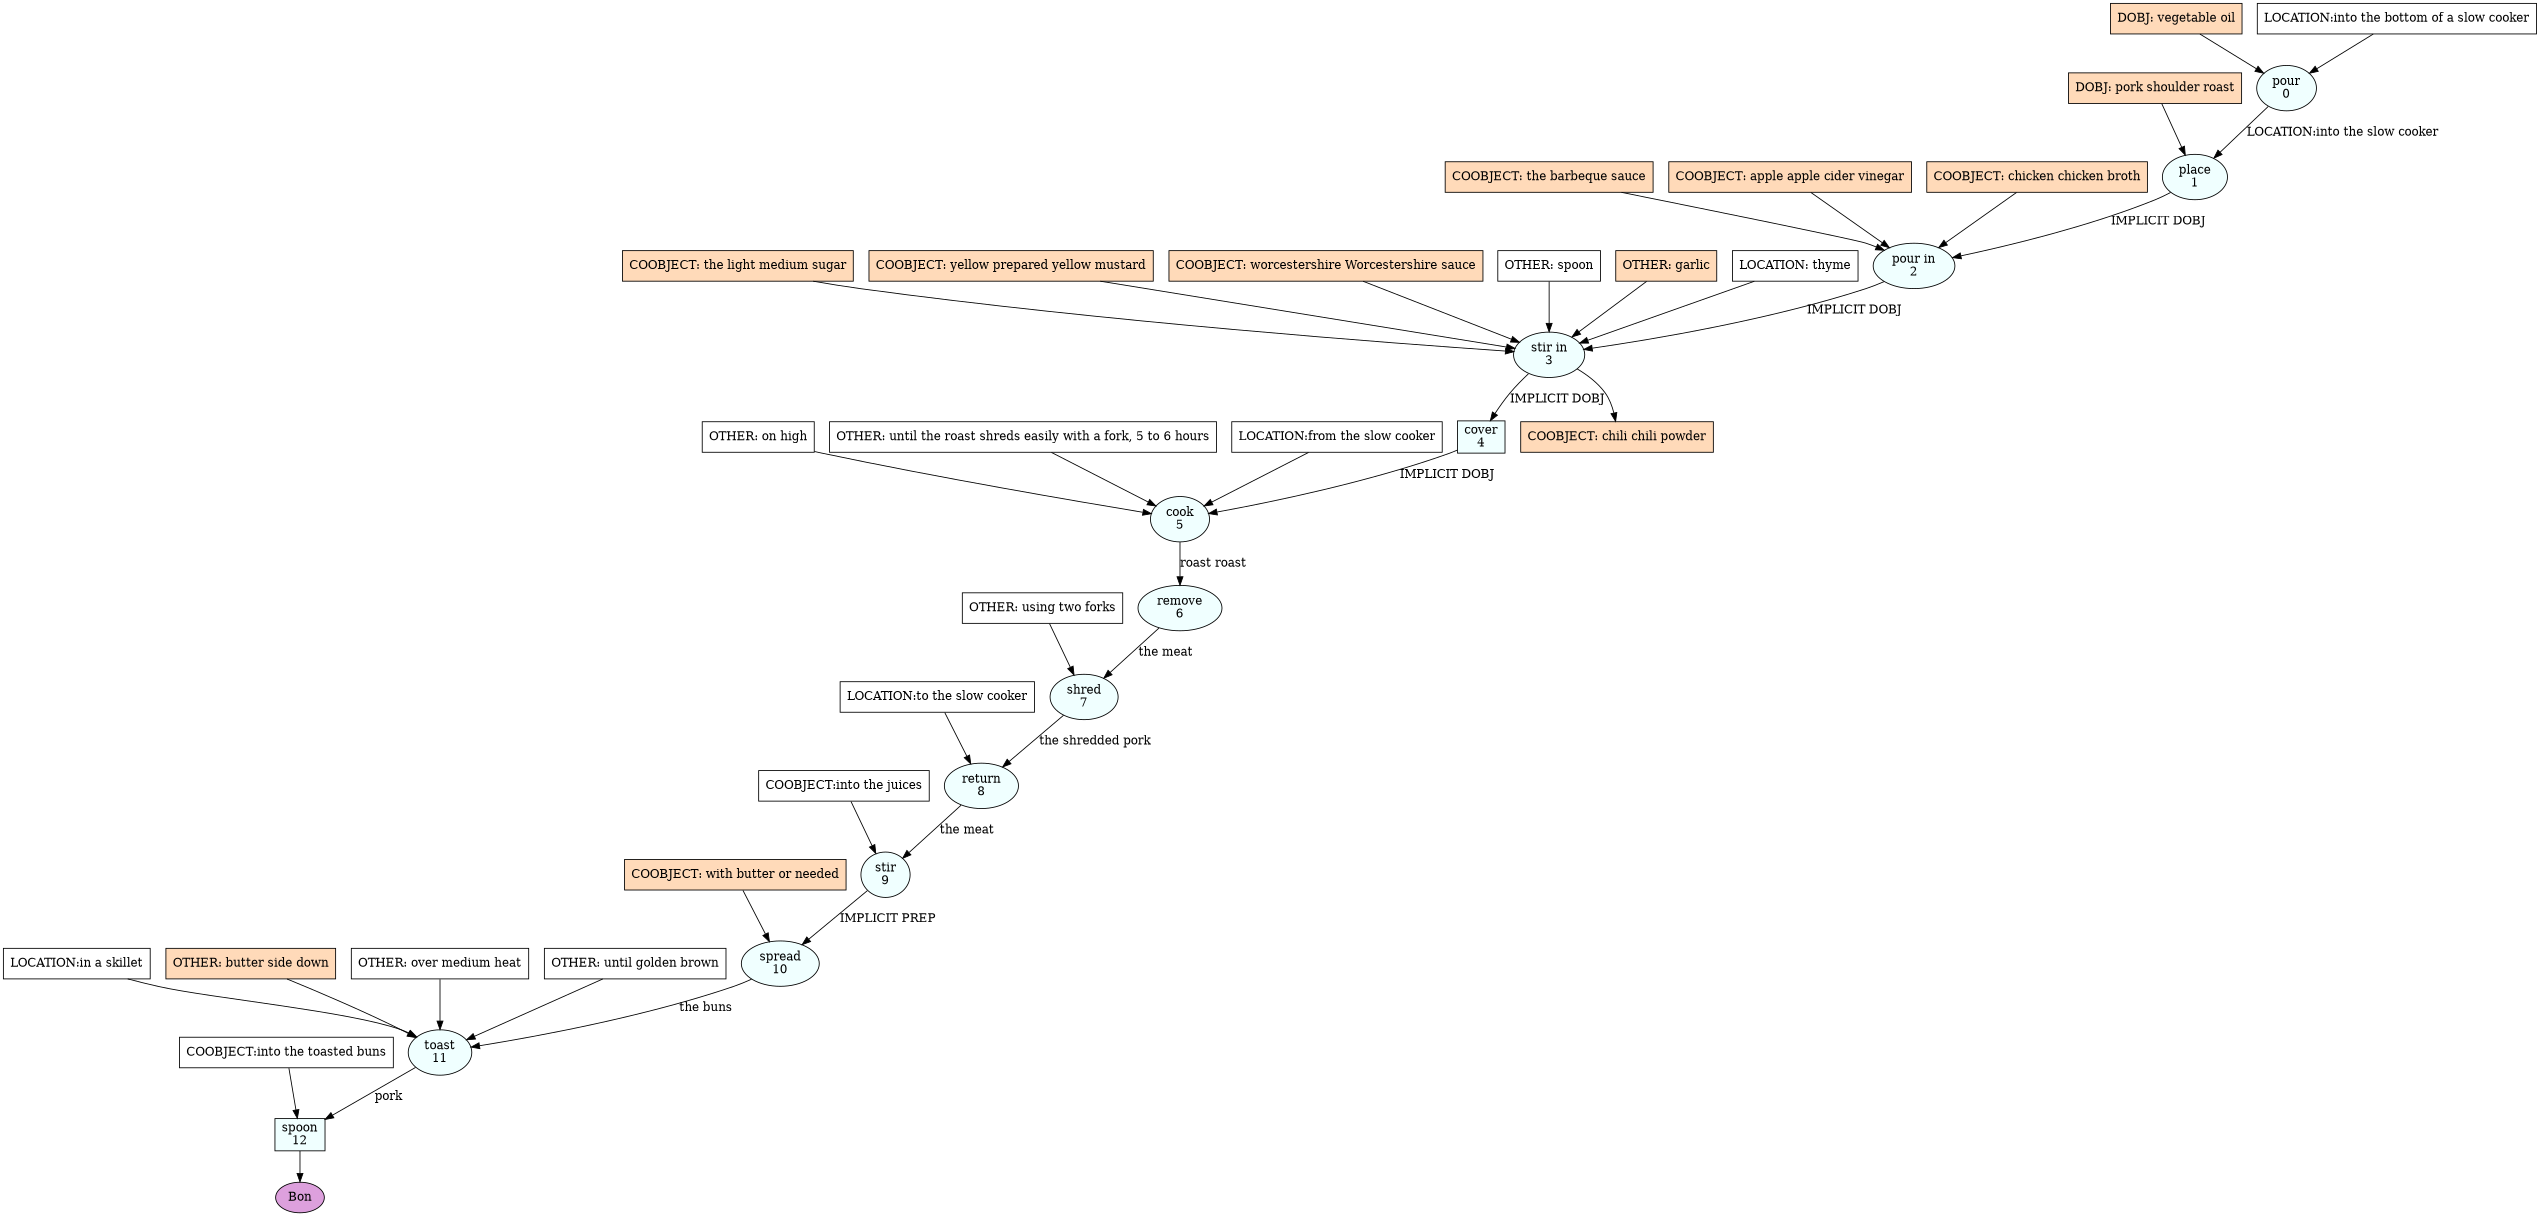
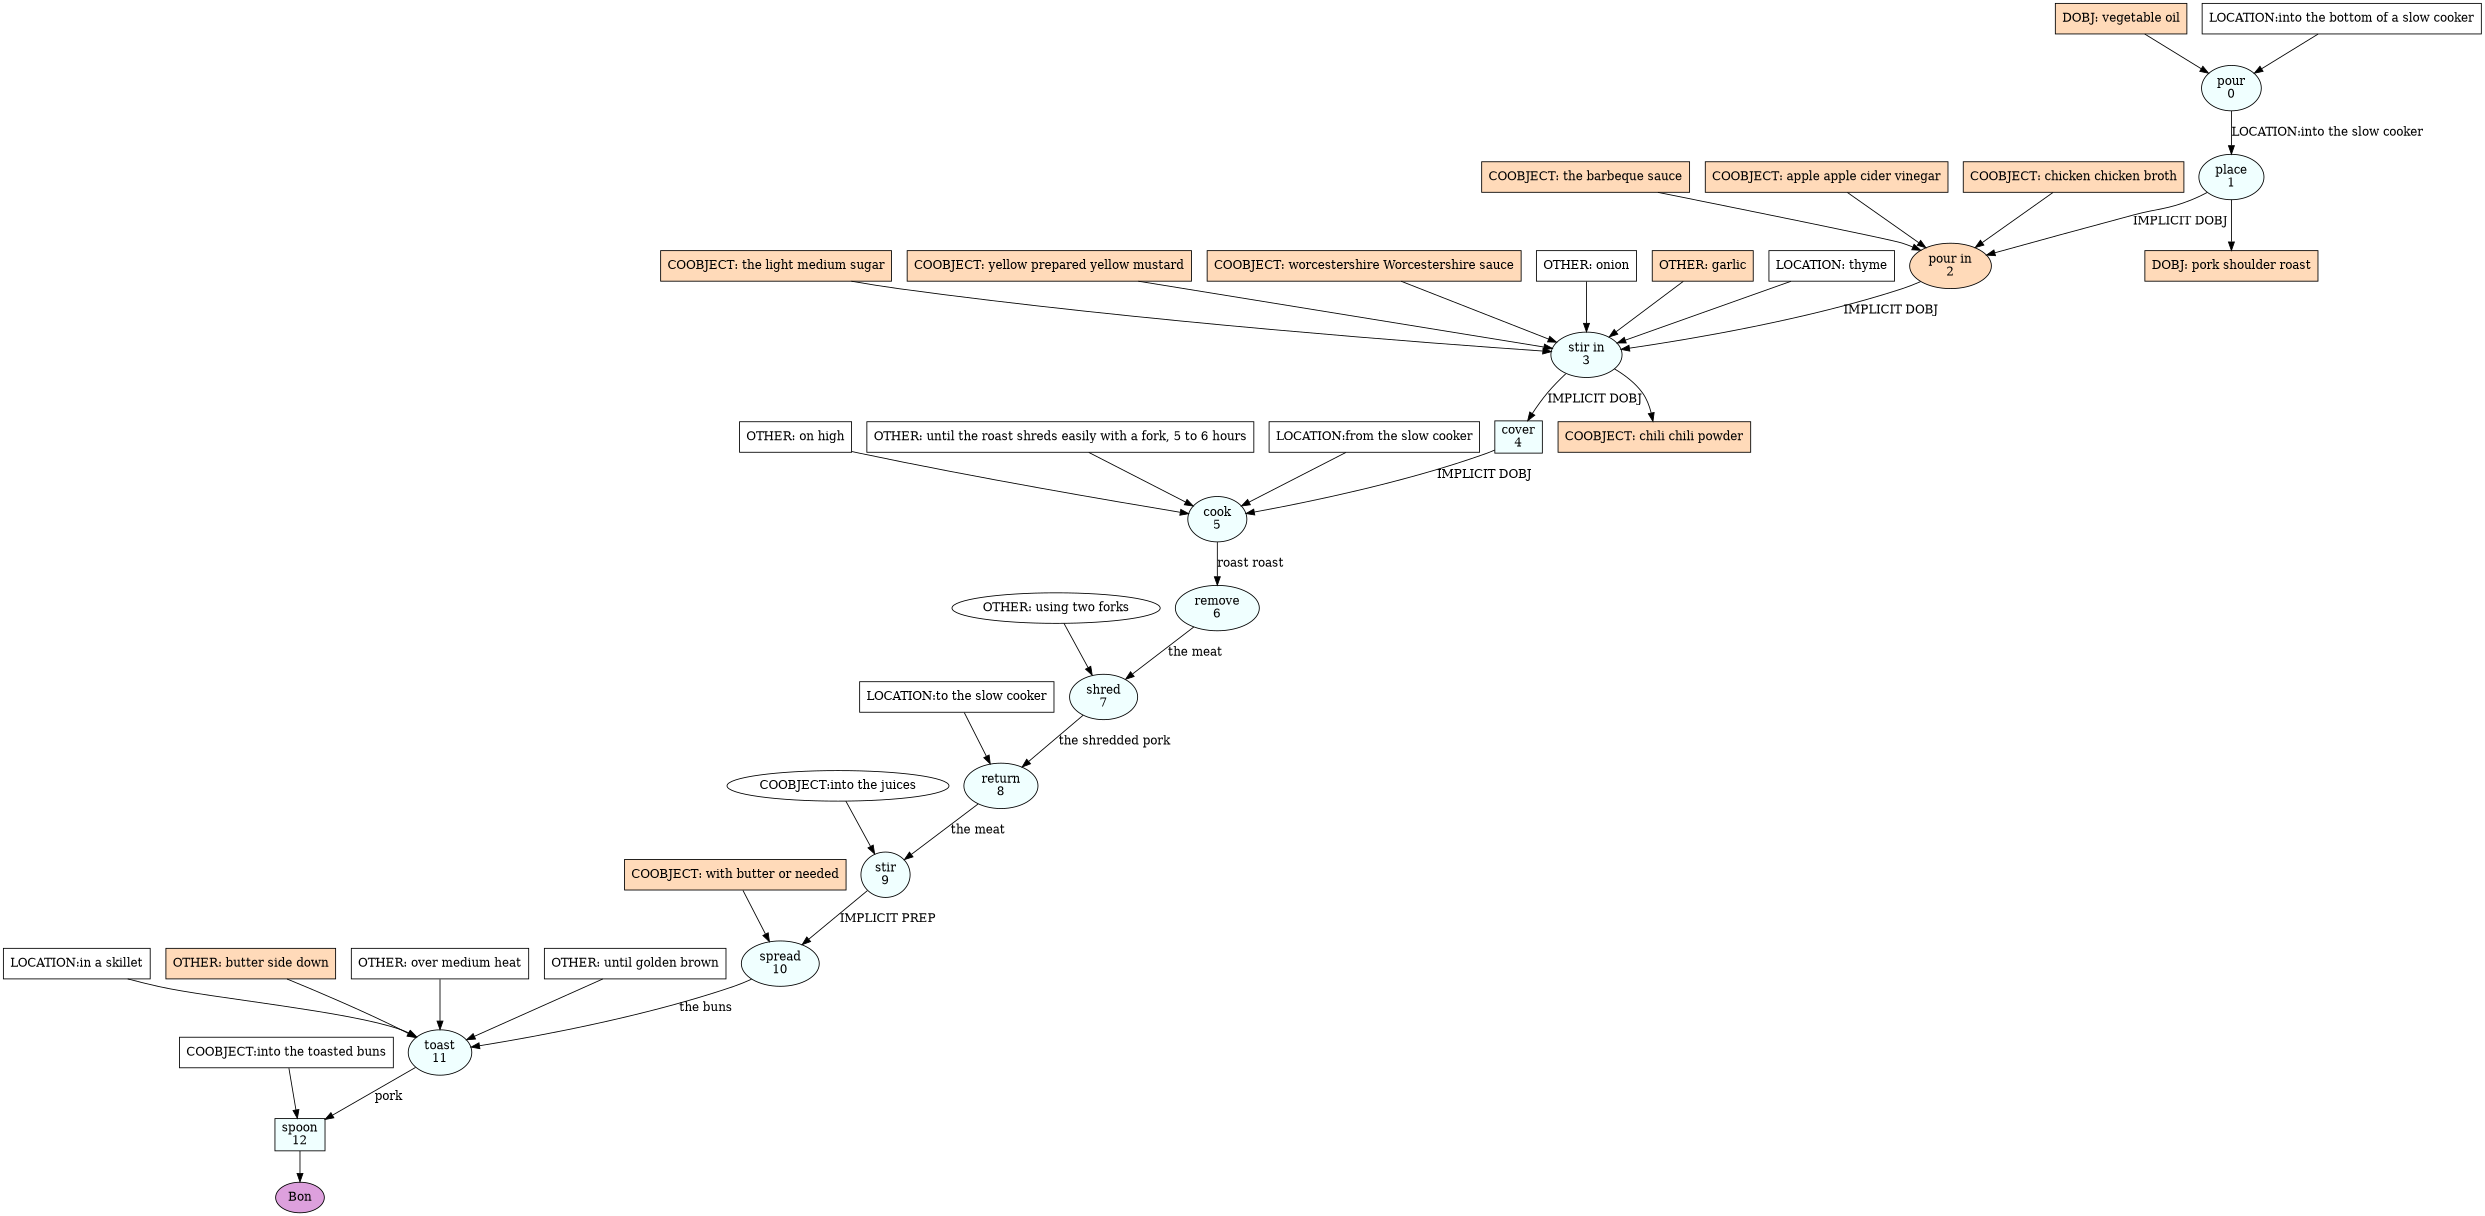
edge "DOBJ: pork shoulder roast" -> "place 1": reversed
node "OTHER: spoon": label "OTHER: spoon" -> "OTHER: onion"
node "pour in 2": fillcolor azure -> peachpuff
node "OTHER: using two forks": shape box -> ellipse
node "COOBJECT:into the juices": shape box -> ellipse
